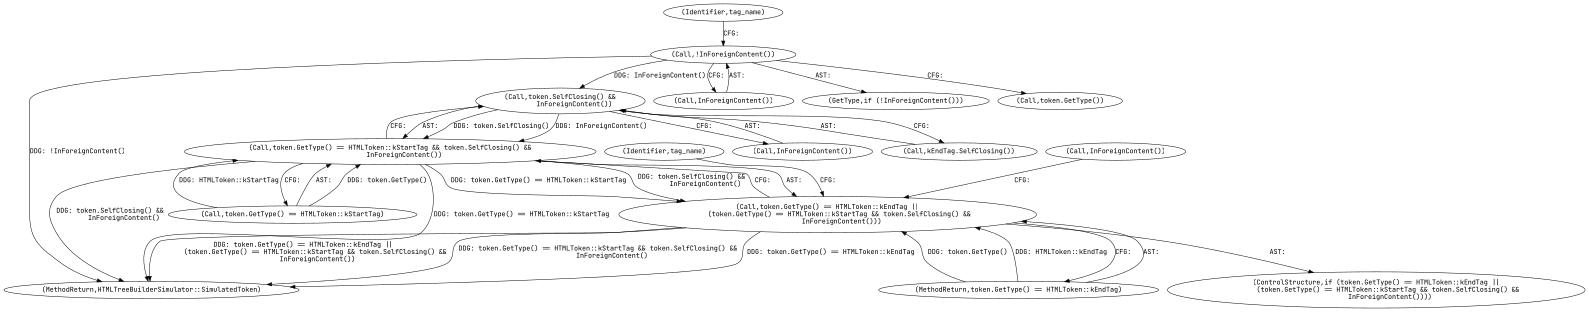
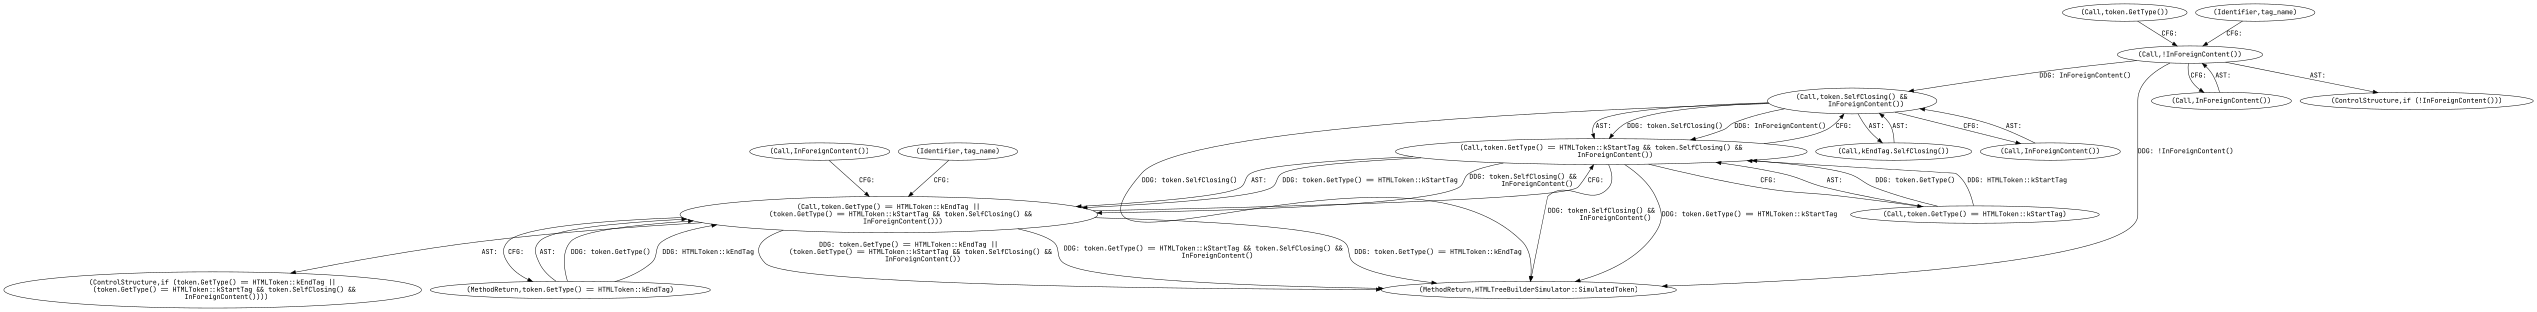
edge "(Call,!InForeignContent())" -> "(Call,token.GetType())": reversed
node "(GetType,if (!InForeignContent()))": label "(GetType,if (!InForeignContent()))" -> "(ControlStructure,if (!InForeignContent()))"
edge "(Call,token.SelfClosing() && InForeignContent())" -> "(Call,kEndTag.SelfClosing())": label "CFG: " -> "AST: "
edge "(Call,token.SelfClosing() && InForeignContent())" -> "(MethodReturn,HTMLTreeBuilderSimulator::SimulatedToken)": added, label "DDG: token.SelfClosing()"
